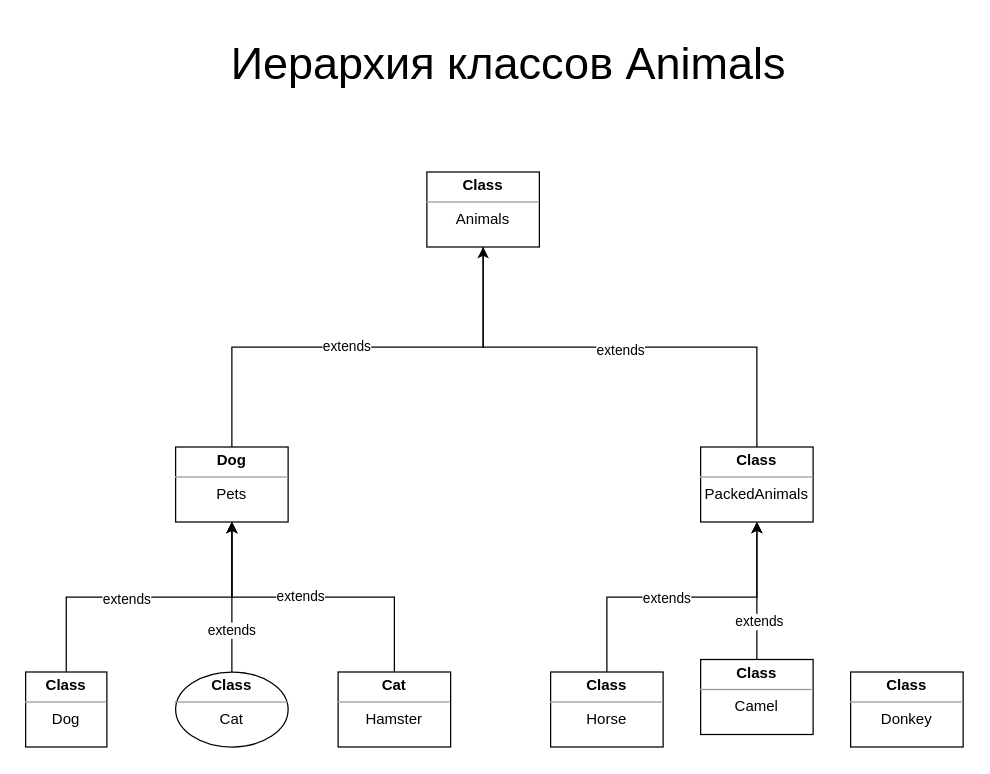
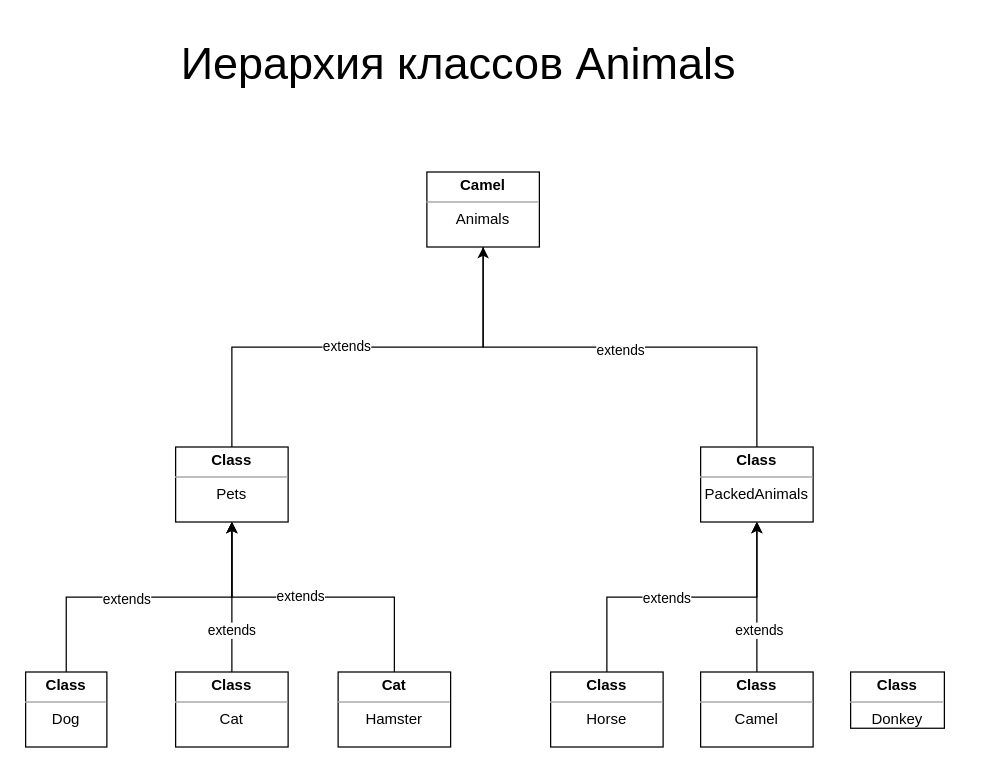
node "Иерархия классов Animals": moved (508, 63) -> (458, 63)
node "Class Animals": label "Class Animals" -> "Camel Animals"
node "Dog Pets": label "Dog Pets" -> "Class Pets"
node "Class Camel": moved (757, 697) -> (757, 709)
node "Class Cat": shape ellipse -> rectangle
node "Class Donkey": size 113x75 -> 94x56
